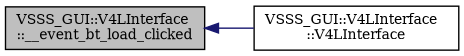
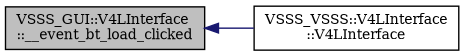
node "VSSS_GUI::V4LInterface ::V4LInterface": label "VSSS_GUI::V4LInterface ::V4LInterface" -> "VSSS_VSSS::V4LInterface ::V4LInterface"
